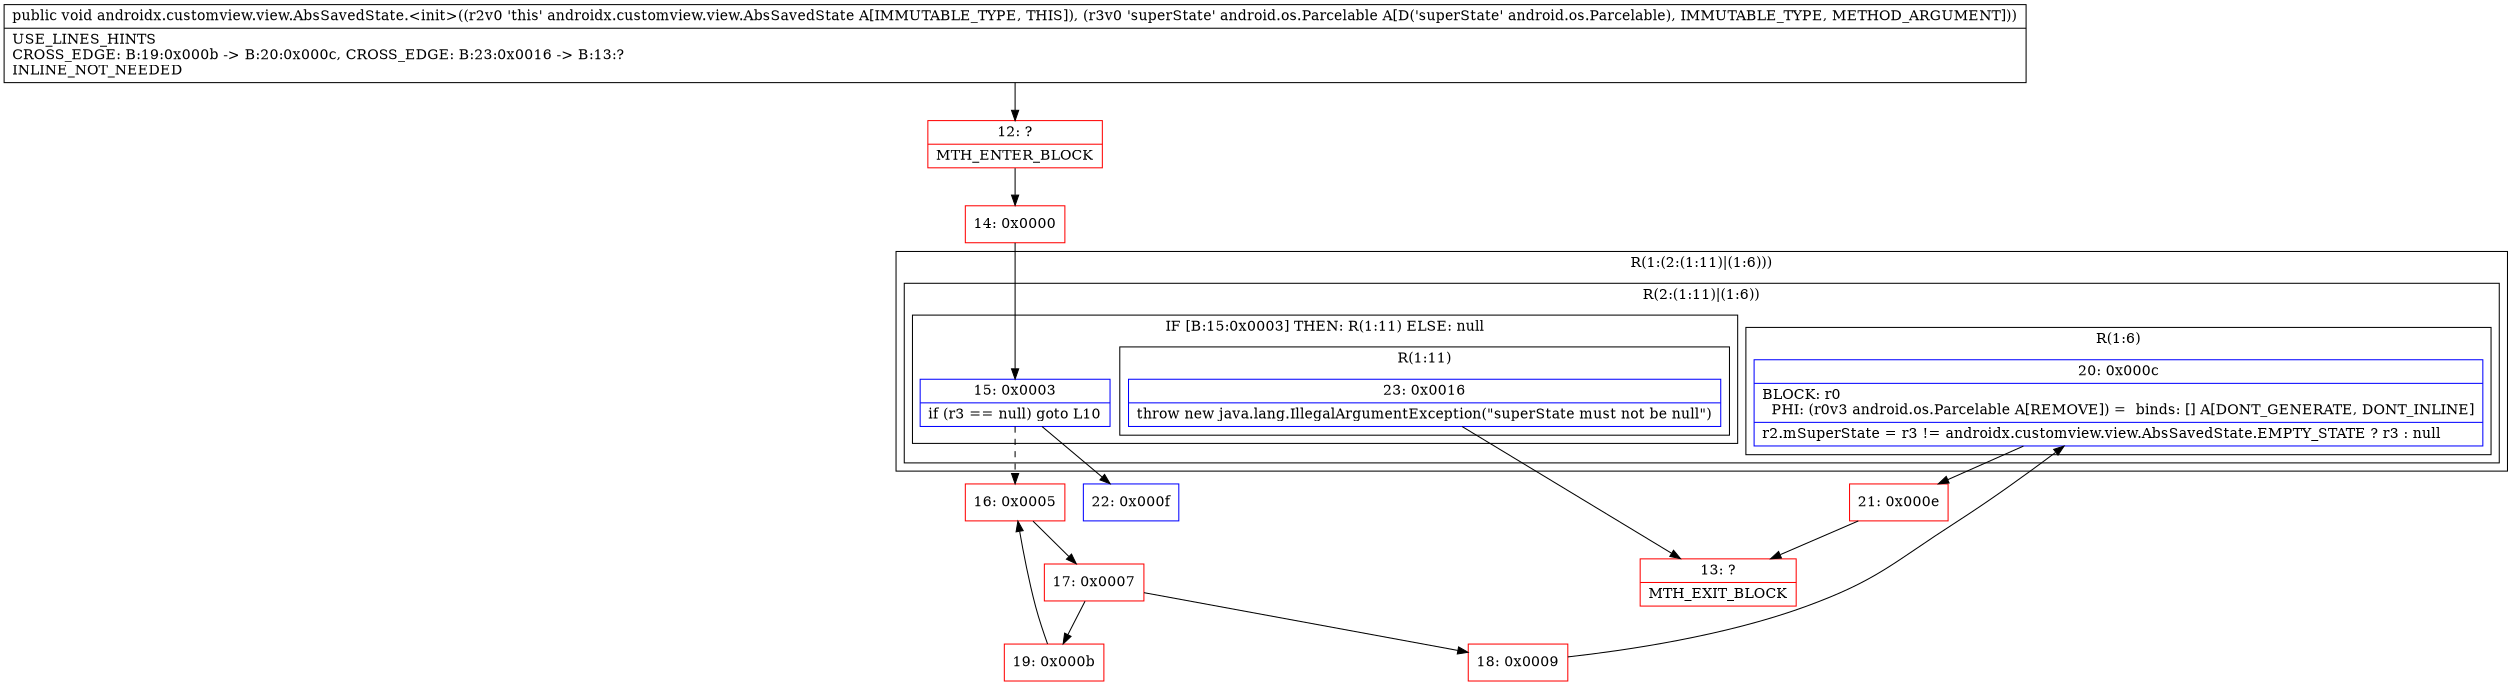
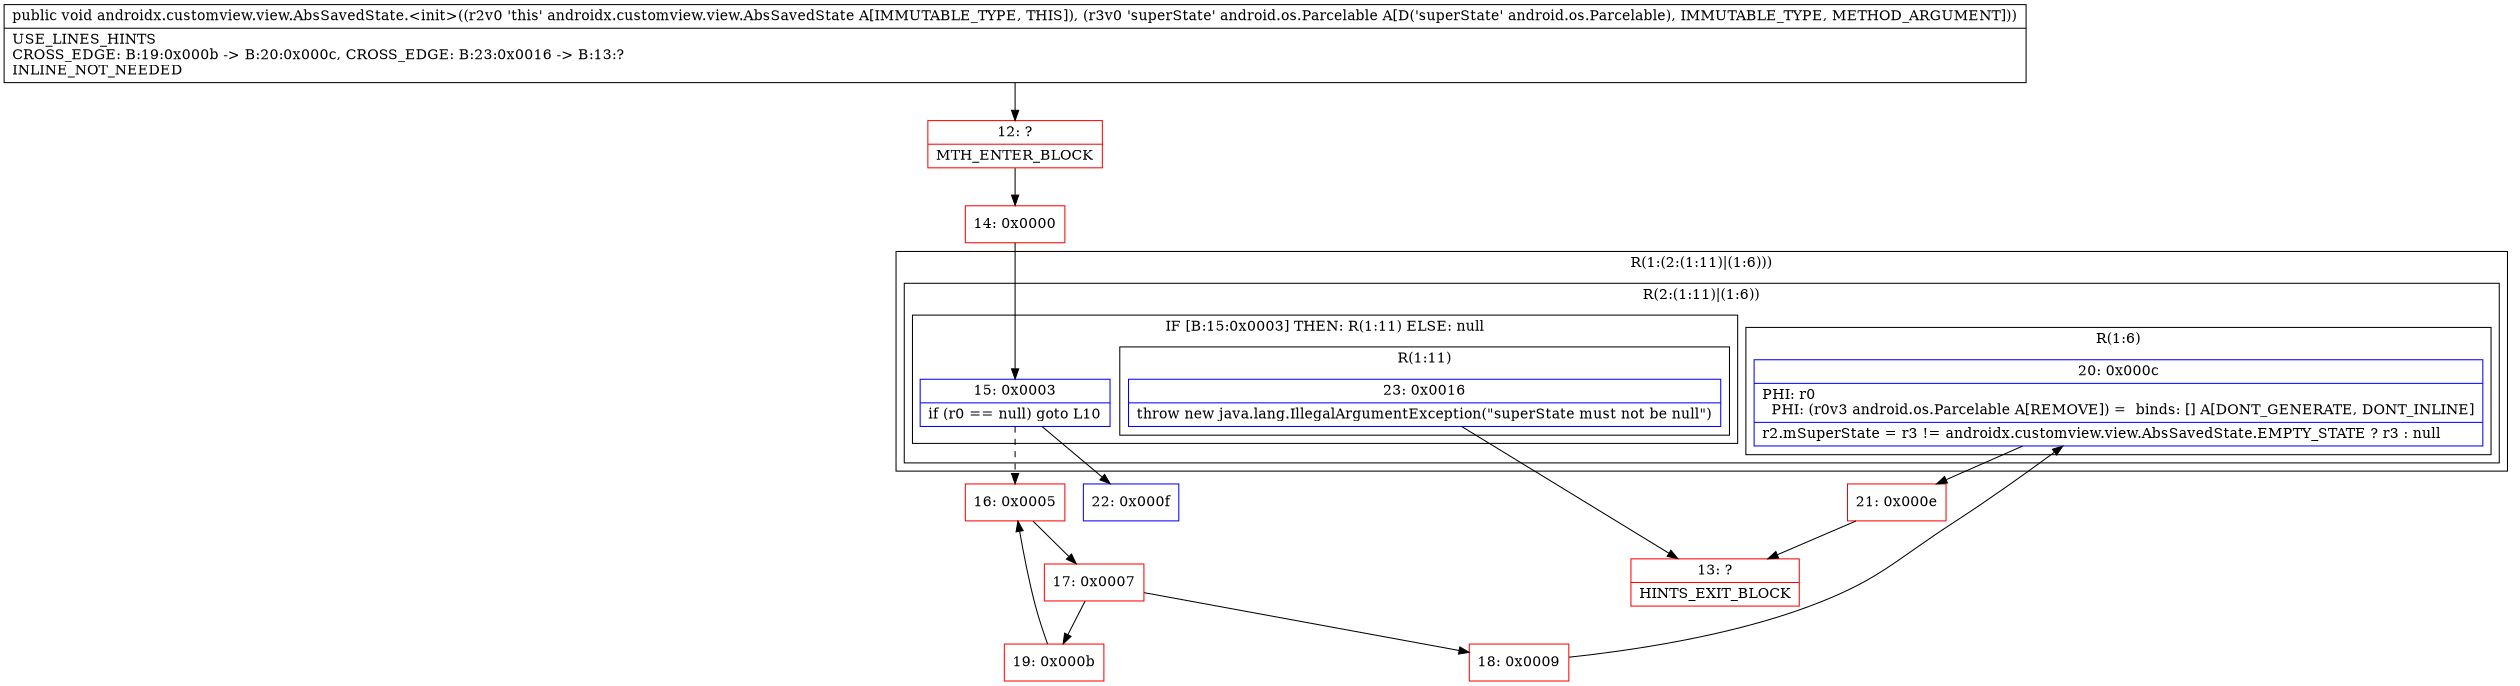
node "20: 0x000c": text "BLOCK: r0" -> "PHI: r0"
node "15: 0x0003": text "if (r3 == null) goto L10" -> "if (r0 == null) goto L10"
node "13: ?": text "MTH_EXIT_BLOCK" -> "HINTS_EXIT_BLOCK"
